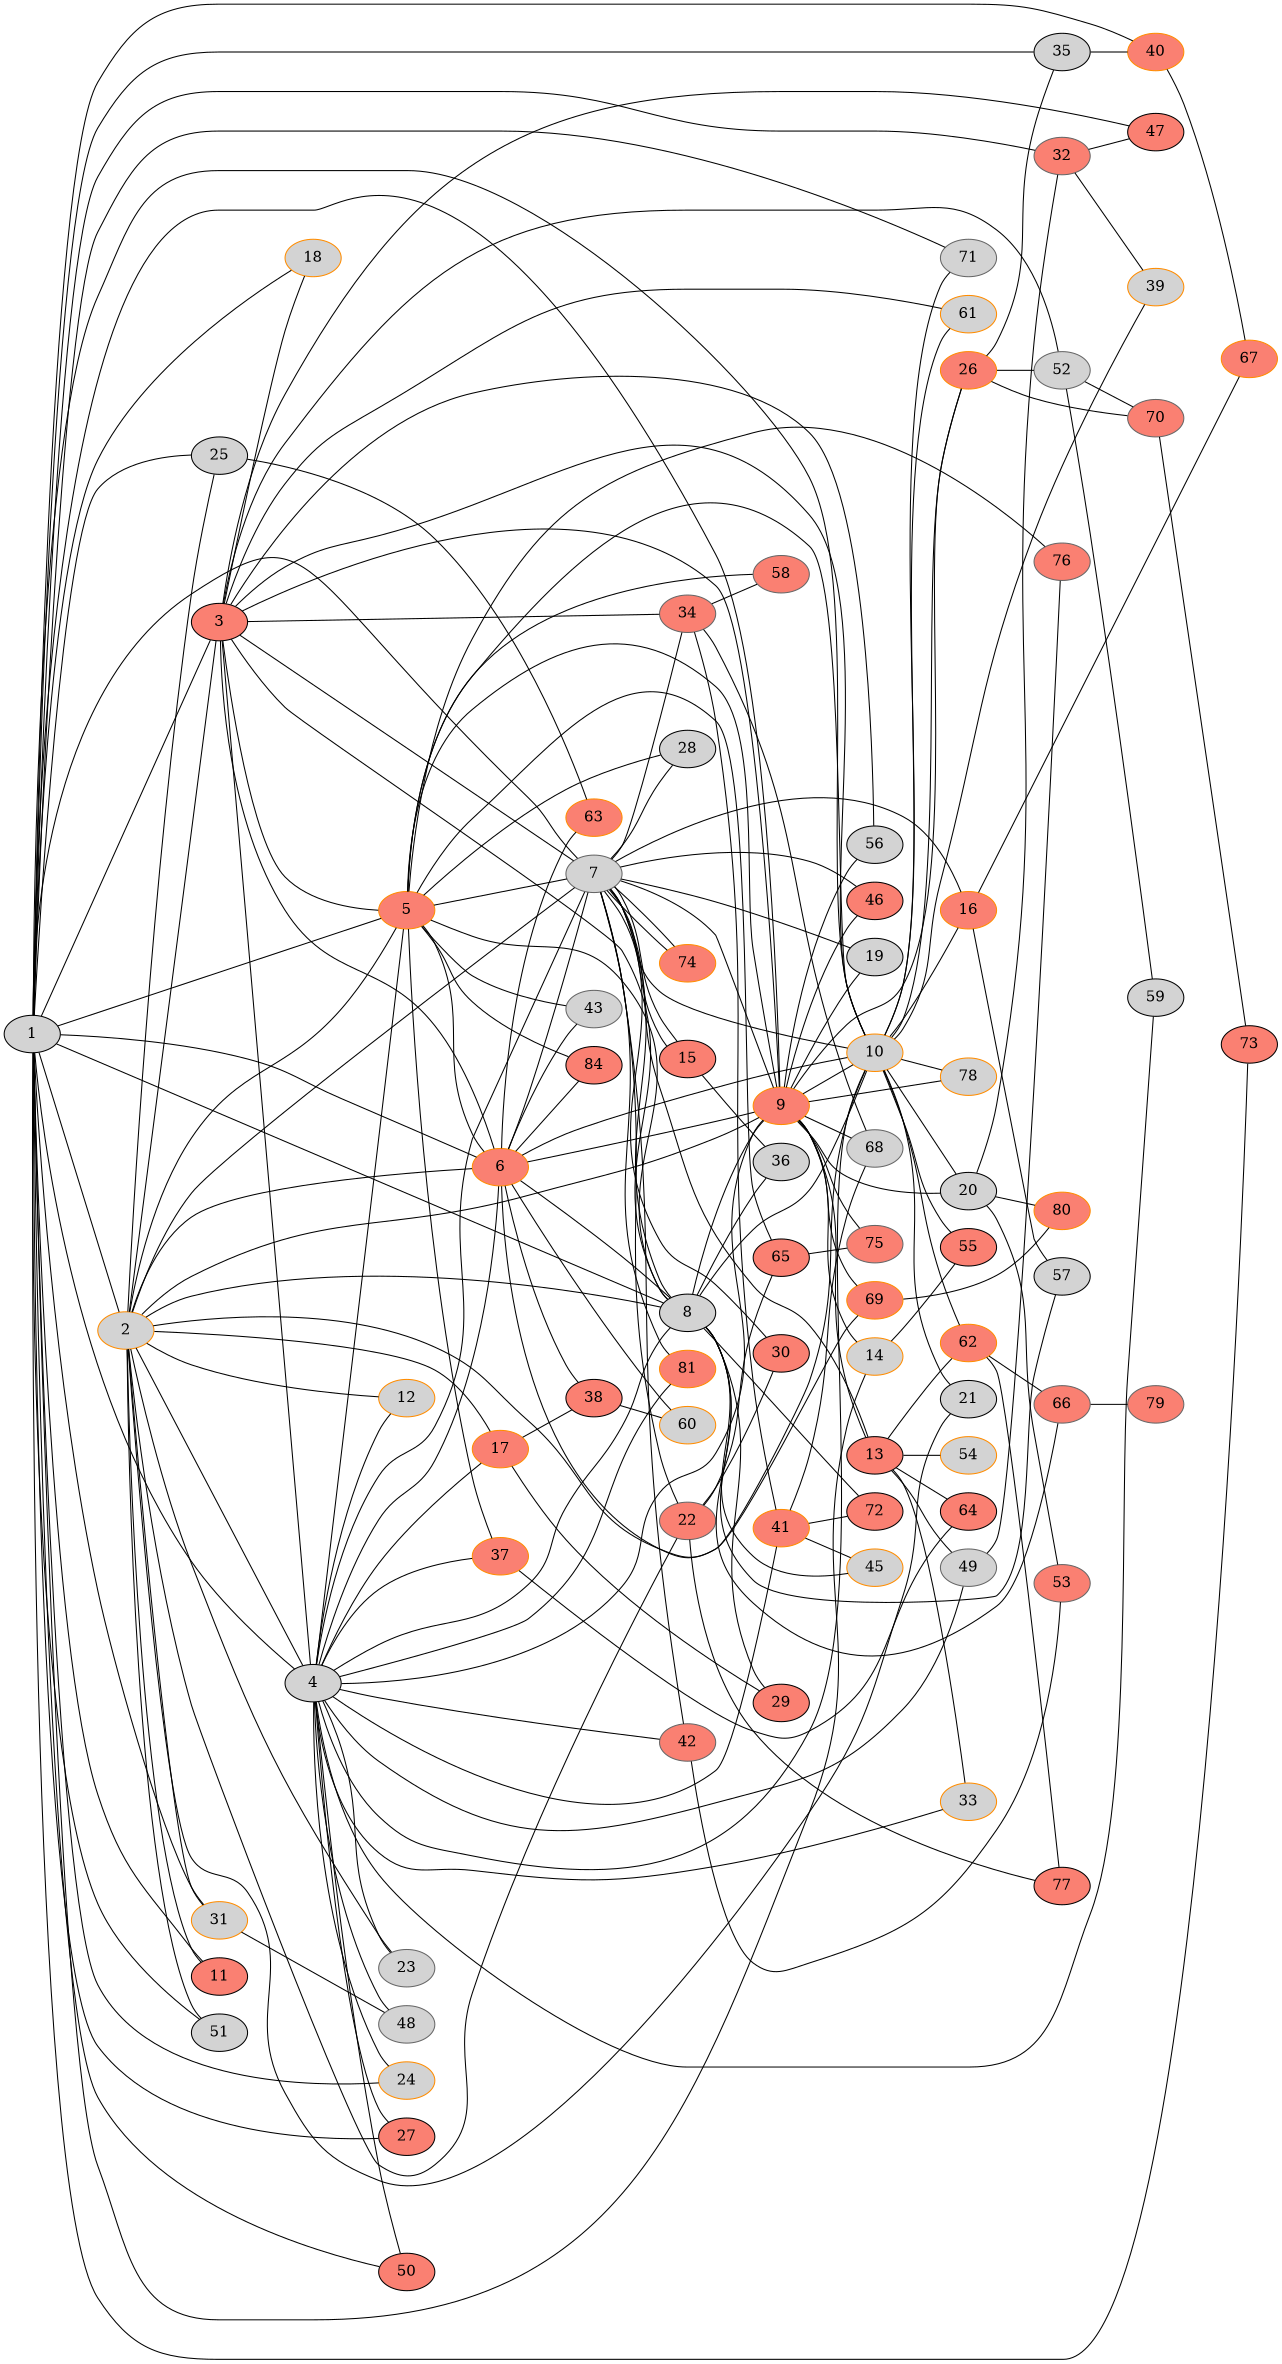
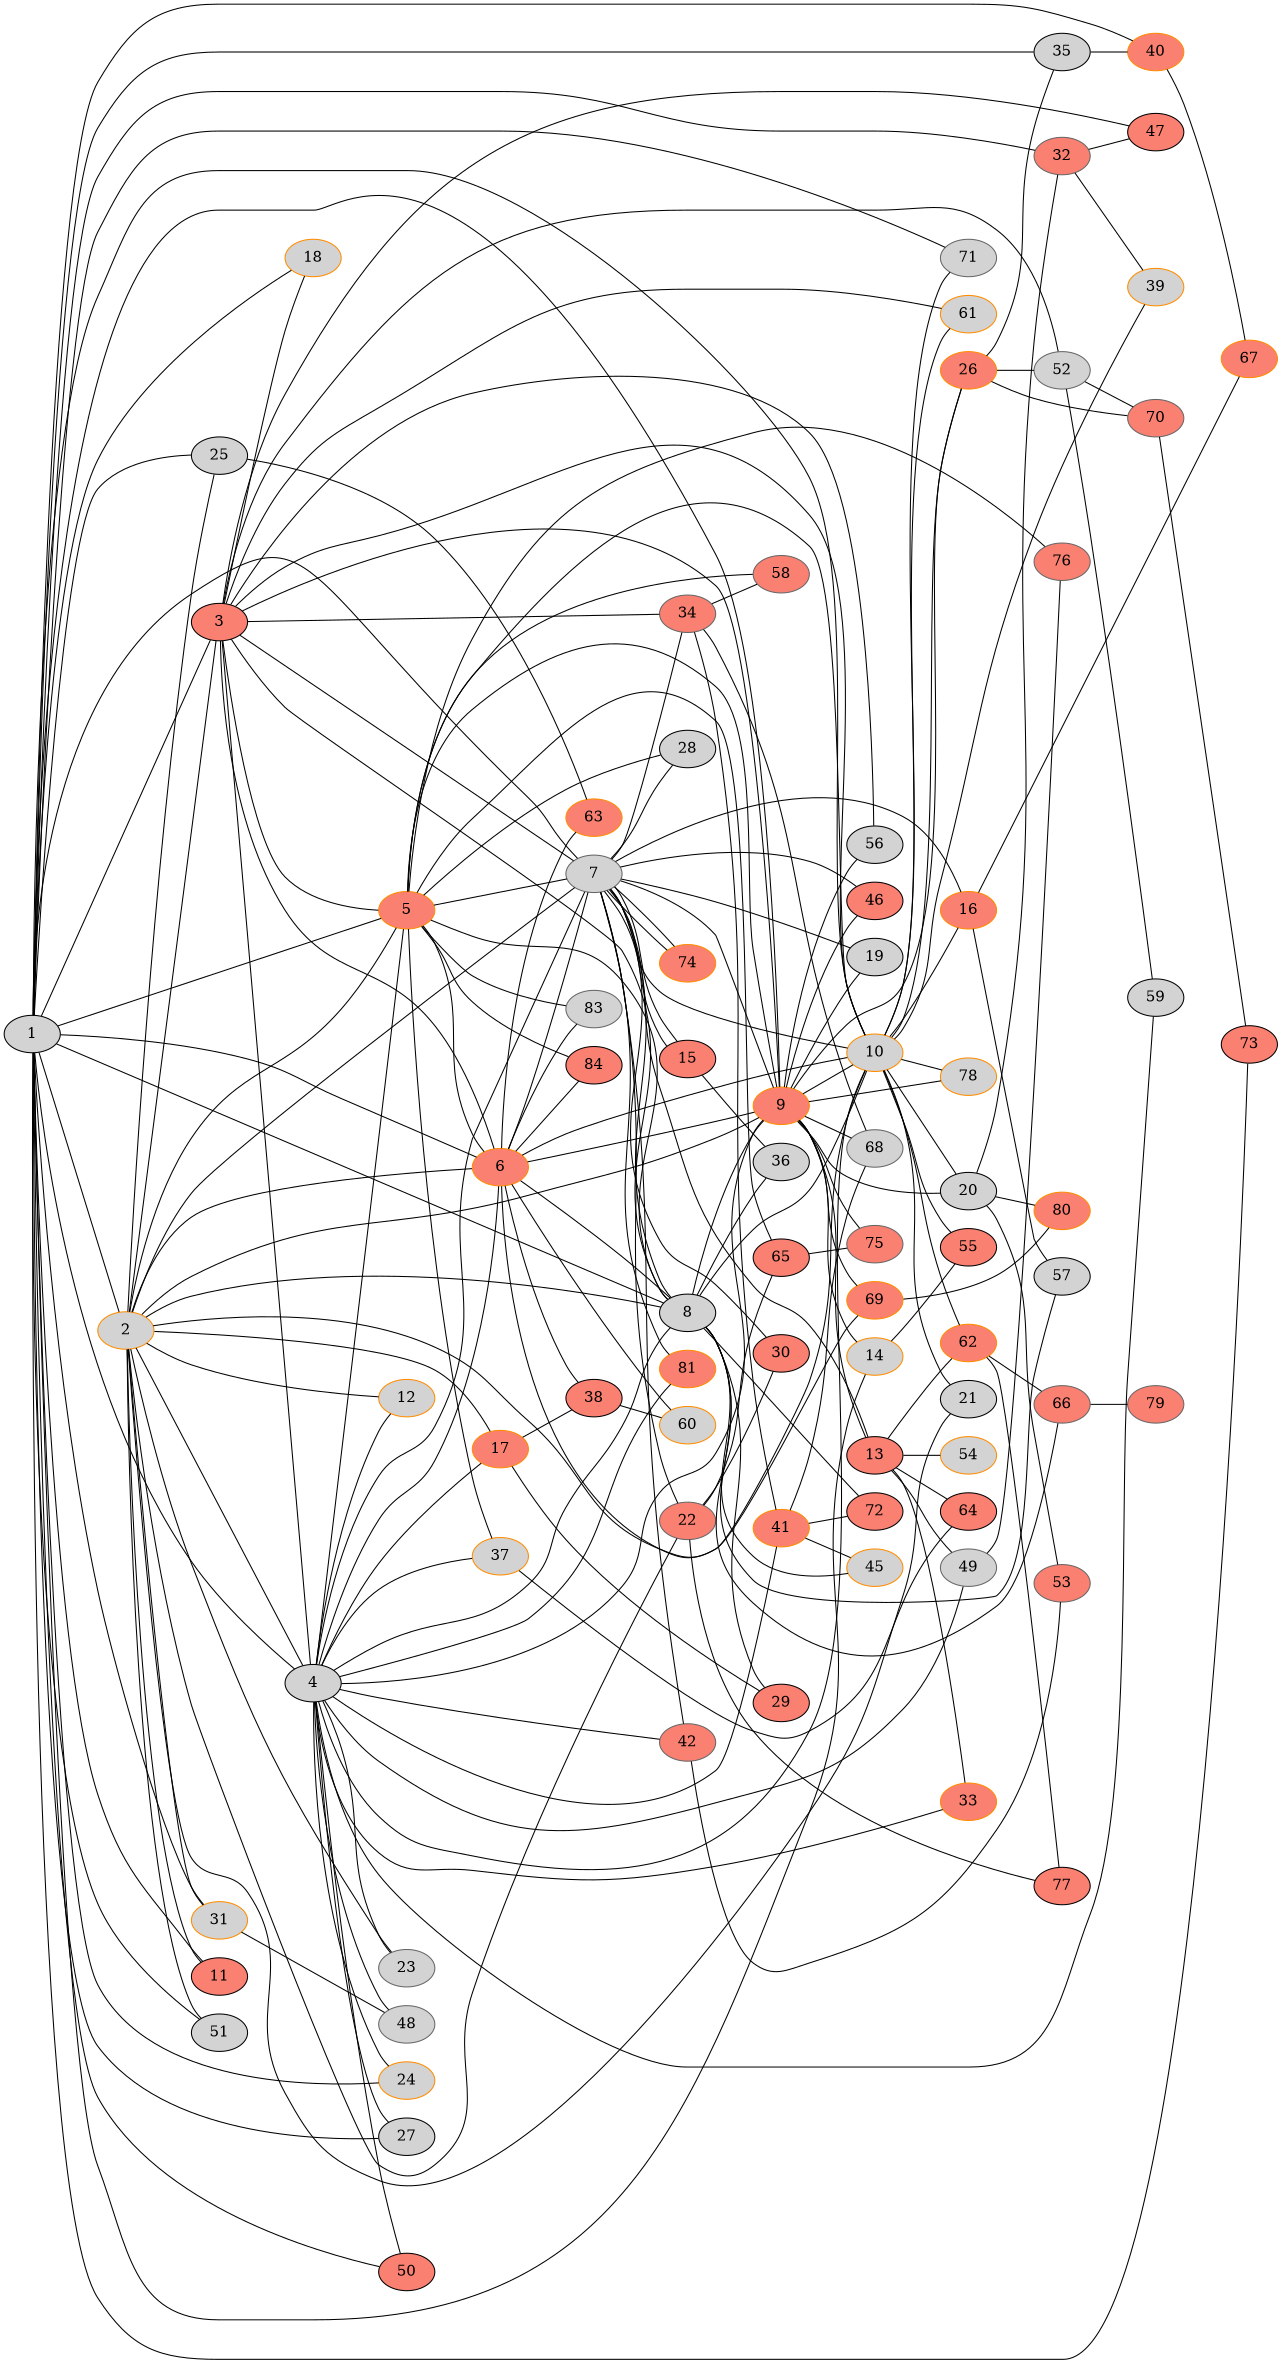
node "43": label "43" -> "83"
node "37": fillcolor salmon -> lightgrey
node "33": fillcolor lightgrey -> salmon
node "27": fillcolor salmon -> lightgrey
